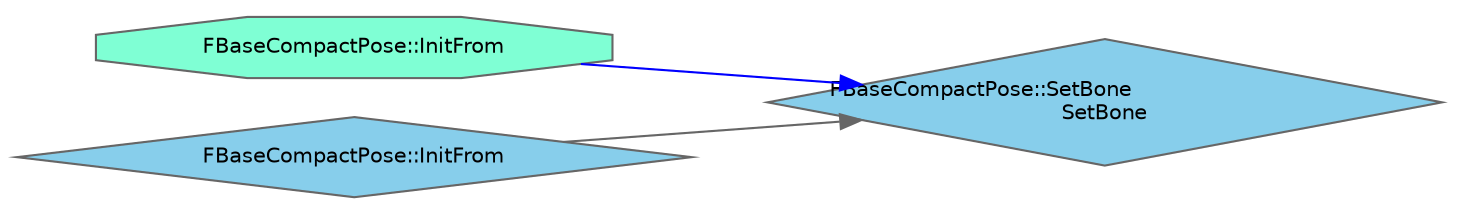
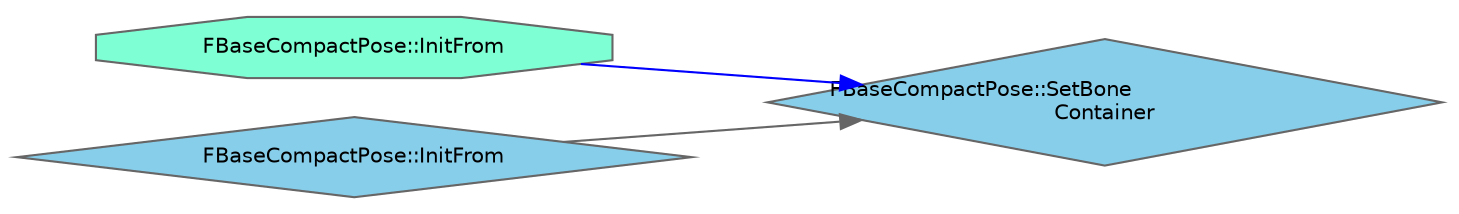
node "FBaseCompactPose::SetBone SetBone": label "FBaseCompactPose::SetBone SetBone" -> "FBaseCompactPose::SetBone Container"
